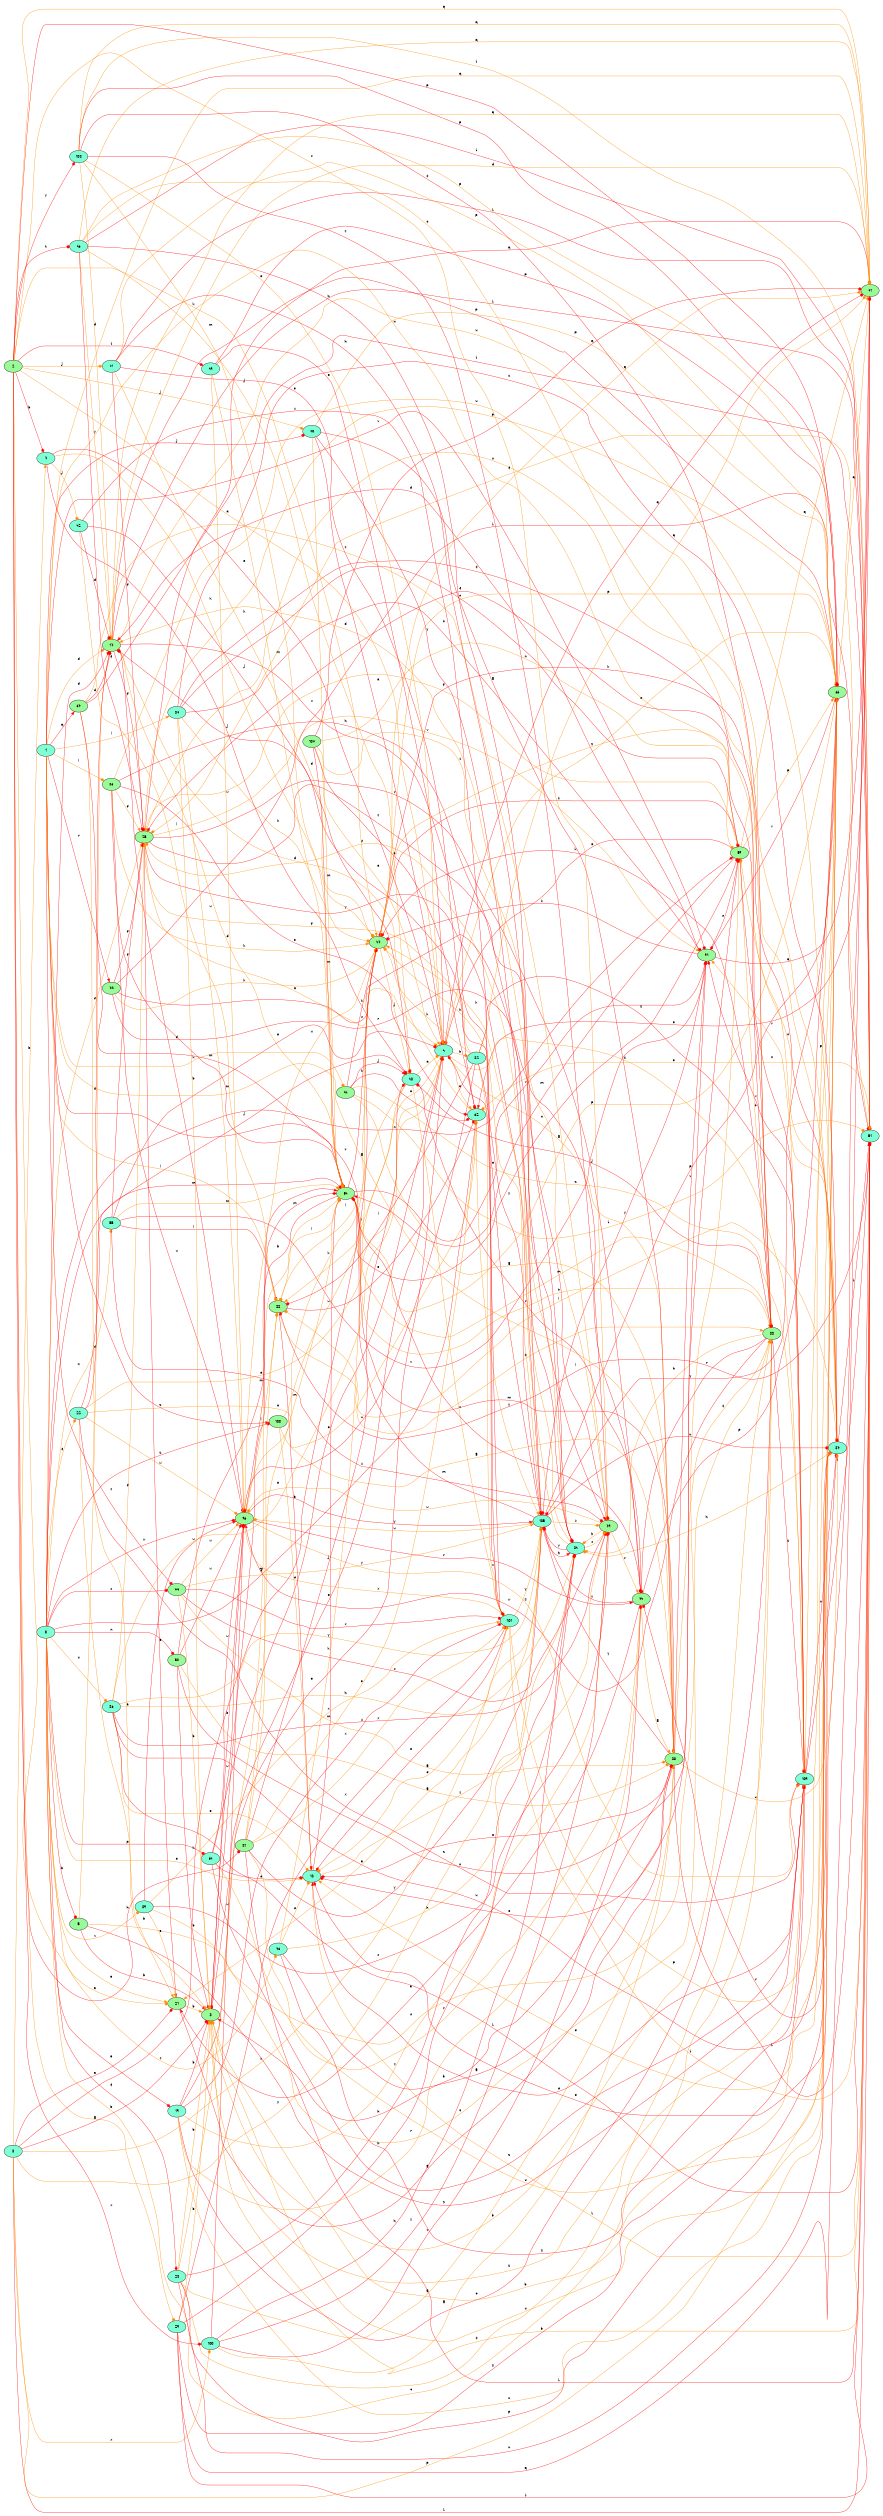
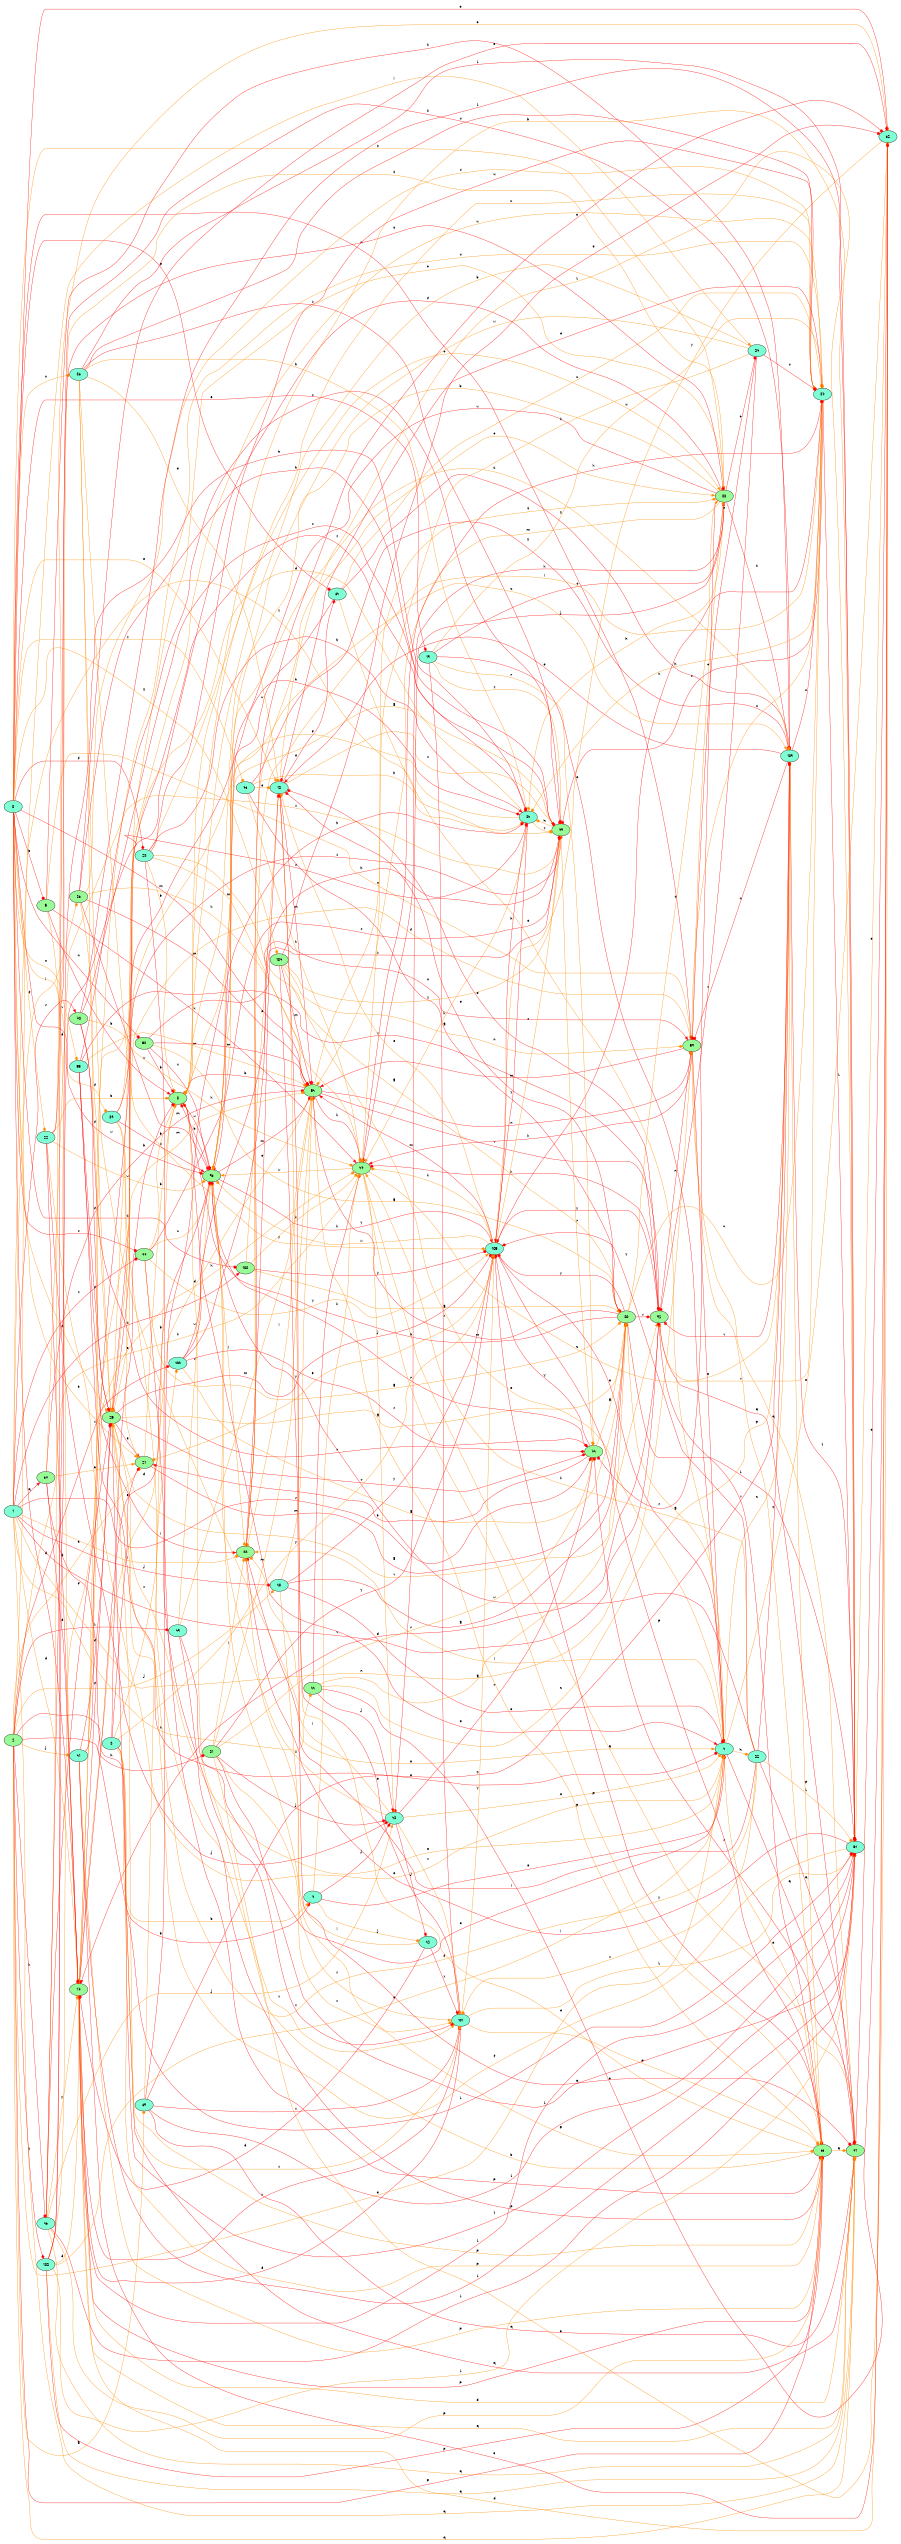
node "70": label "70" -> "40"
edge "37" -> "92": label "t" -> "v"
edge "32" -> "71": color darkorange -> red
edge "87" -> "79": added, label "s"
edge "37" -> "83": reversed
edge "0" -> "107": added, label "z"
edge "42" -> "43": reversed
edge "49" -> "96": label "w" -> "r"
edge "59" -> "4": arrowhead diamond -> dot
edge "74" -> "66": removed, label "p"
edge "1" -> "30": now "25" -> "30"
edge "44" -> "51": now "32" -> "51"
edge "108" -> "105": added, label "y"
edge "64" -> "4": color red -> darkorange
edge "33" -> "13": label "b" -> "c"
edge "3" -> "47": now "5" -> "47"
edge "79" -> "96": label "w" -> "g"
edge "0" -> "62": label "f" -> "o"
edge "105" -> "21": arrowhead normal -> dot
edge "64" -> "13": reversed
edge "19" -> "8": removed, label "b"
node "29": label "29" -> "69"
edge "51" -> "8": arrowhead diamond -> normal
